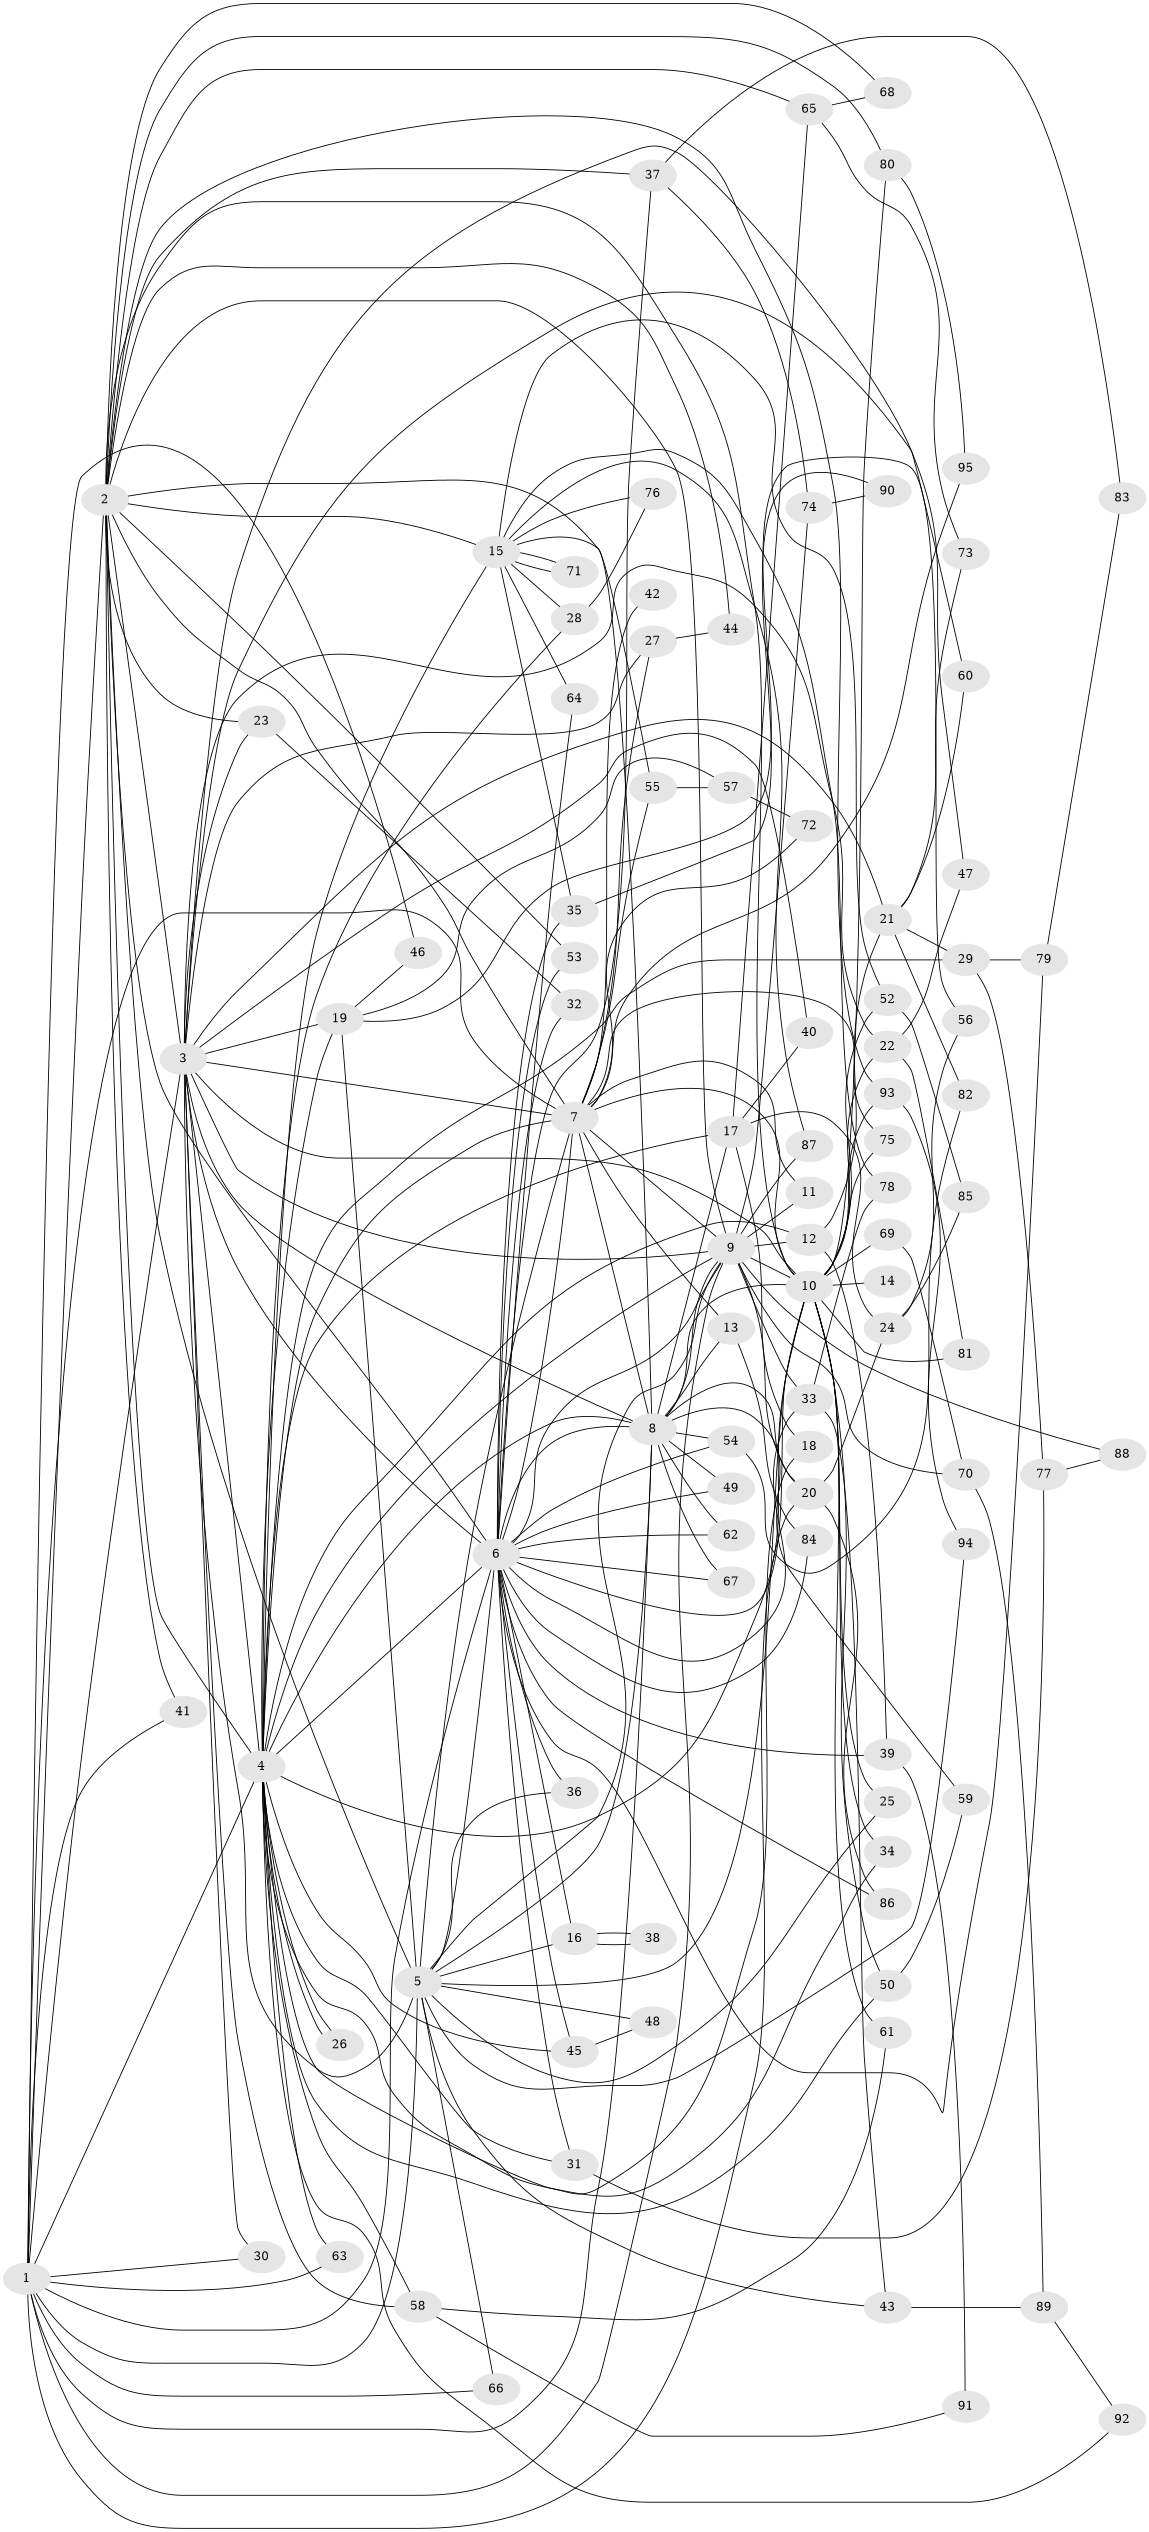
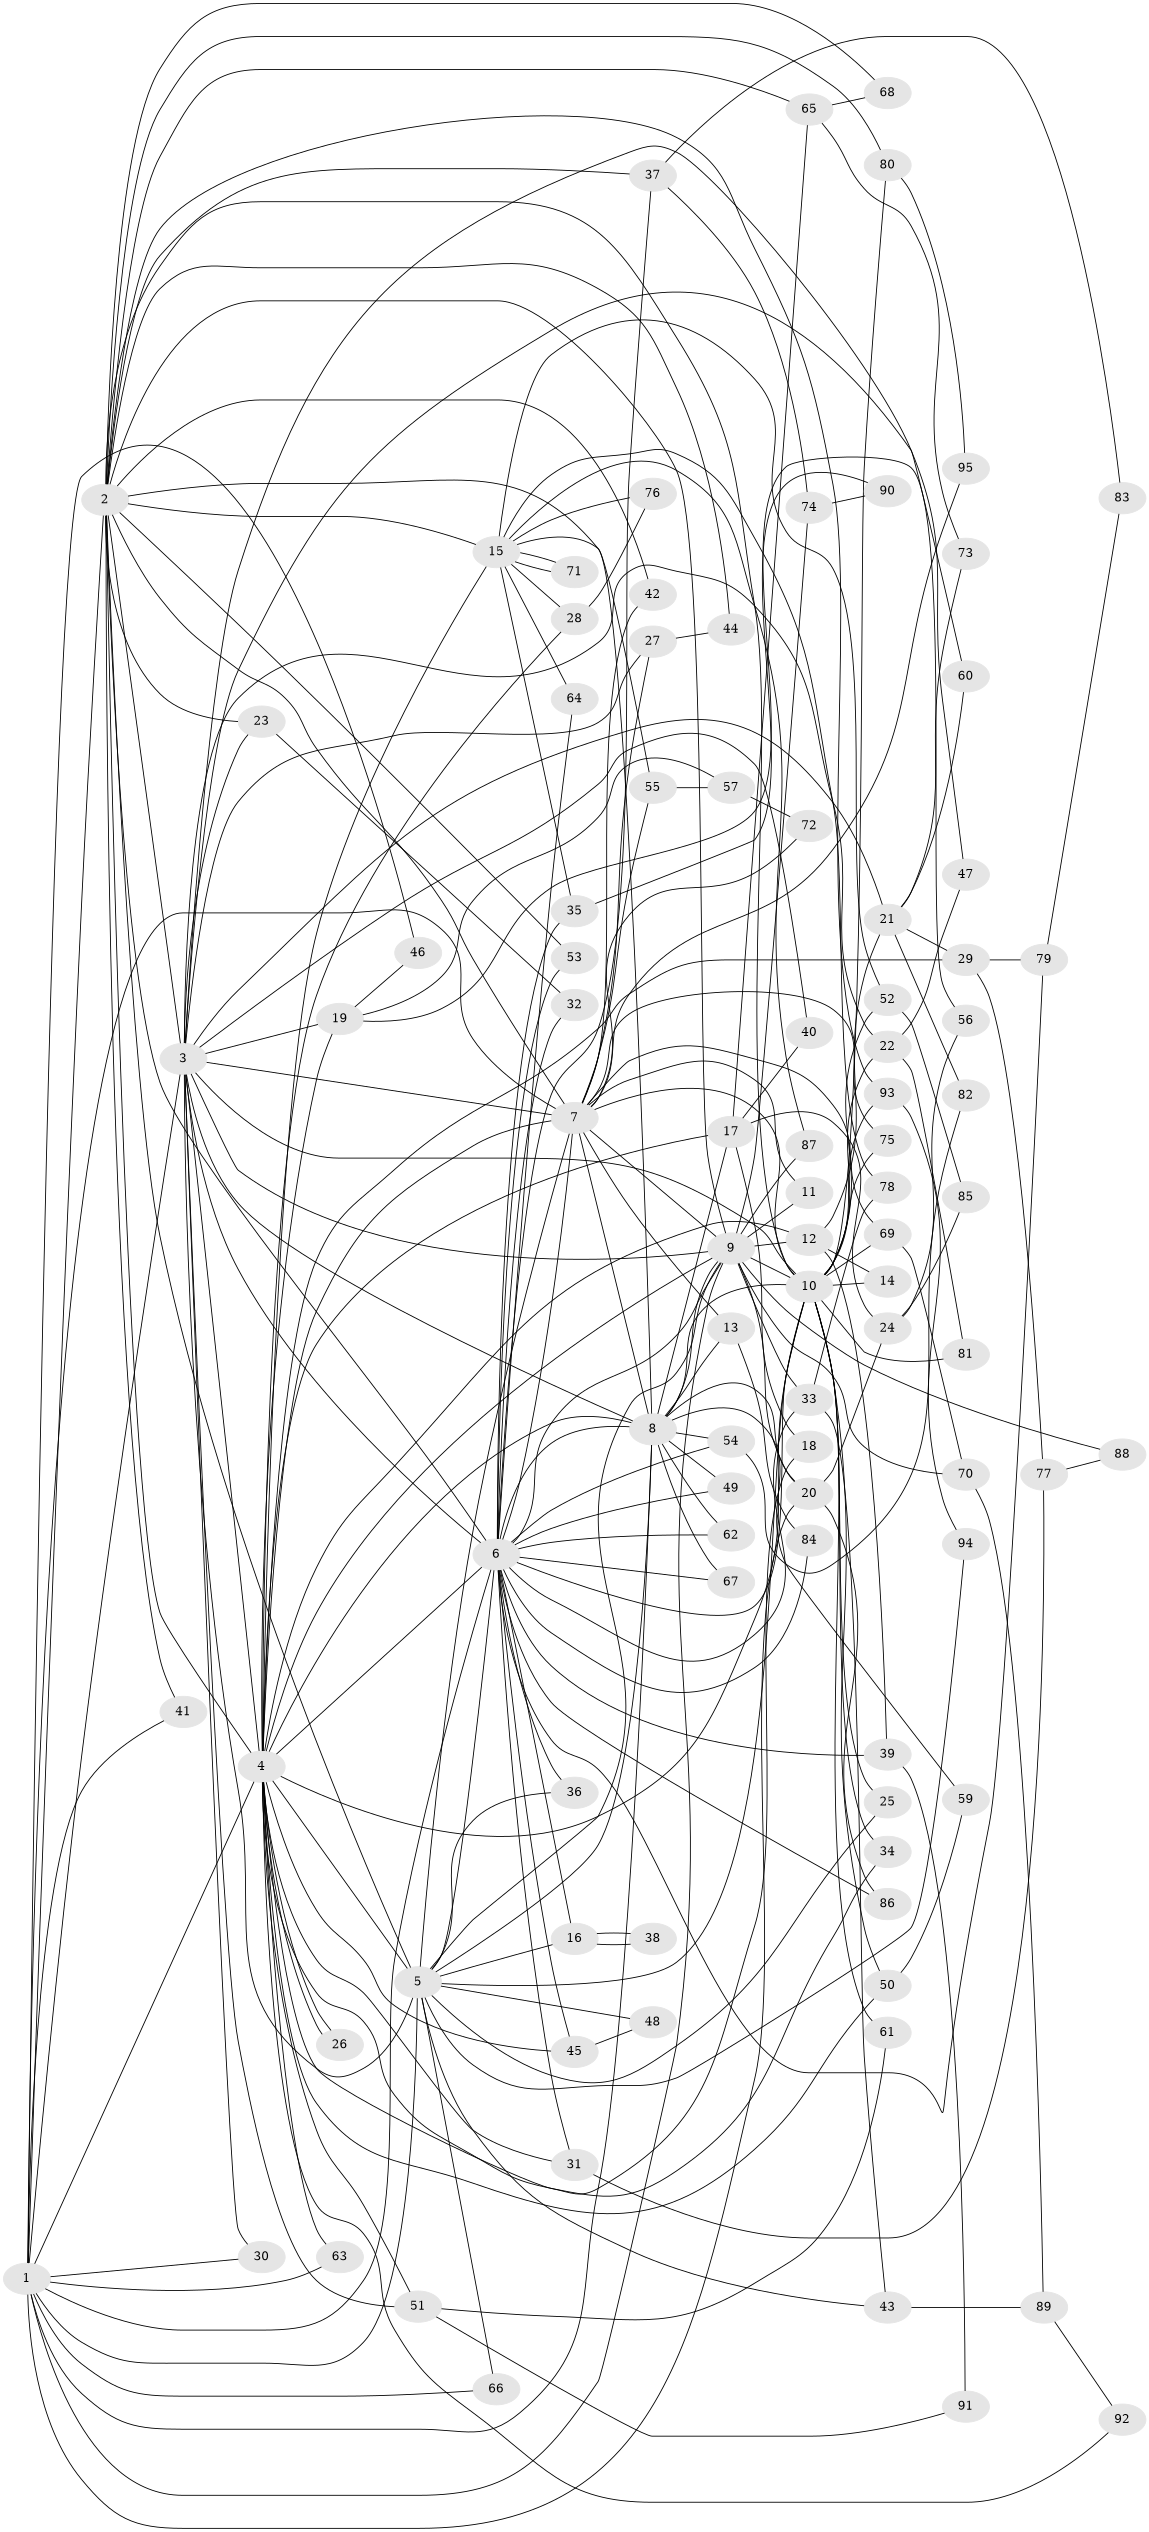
edge "2" -- "42": added
edge "7" -- "69": added
edge "12" -- "14": added
edge "19" -- "5": now "4" -- "5"
node "58": label "58" -> "51"
